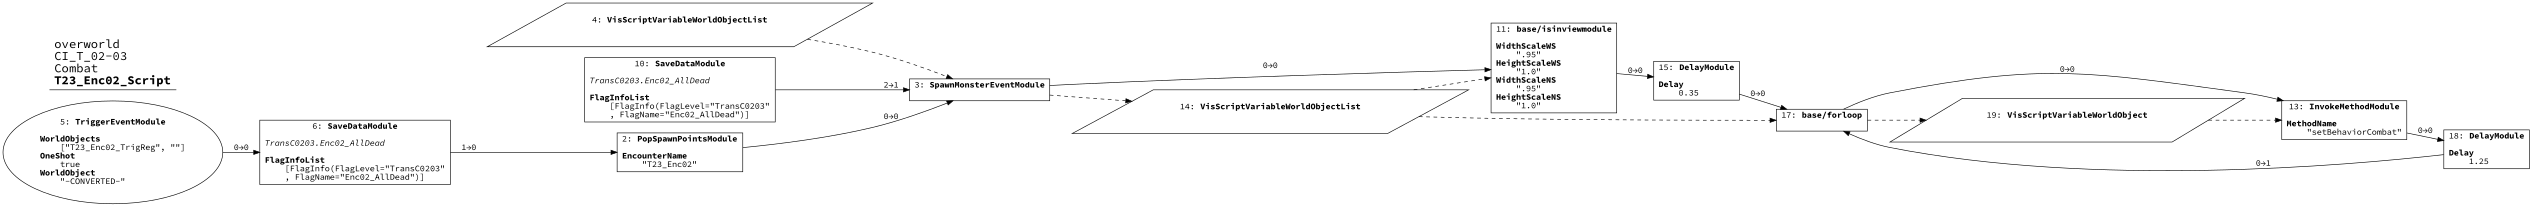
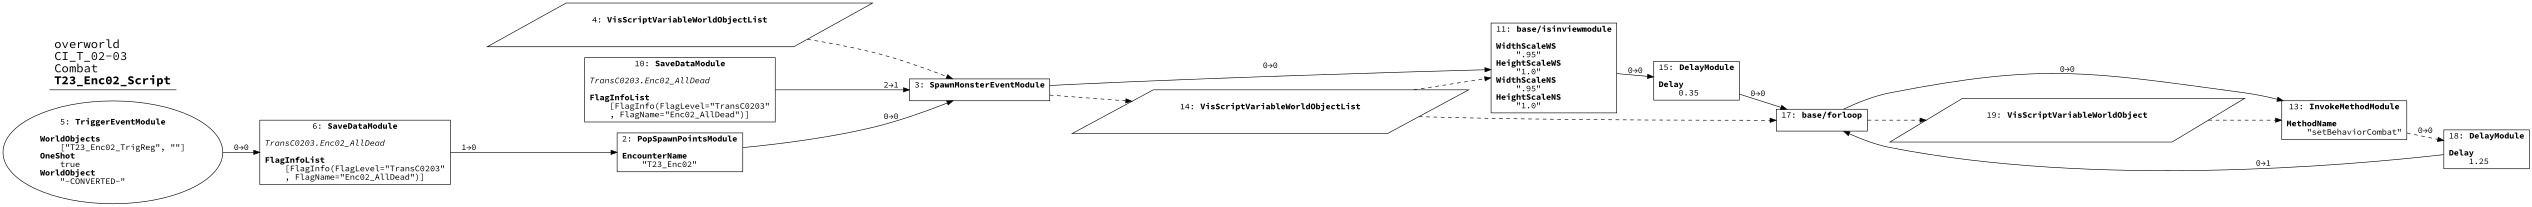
edge "13:" -> "18:": style solid -> dashed
